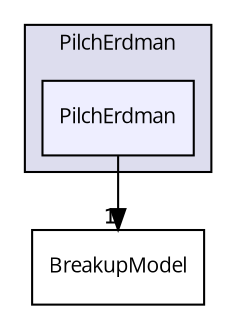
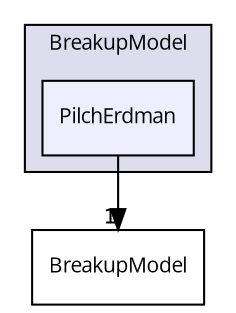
cluster "PilchErdman": label "PilchErdman" -> "BreakupModel"
